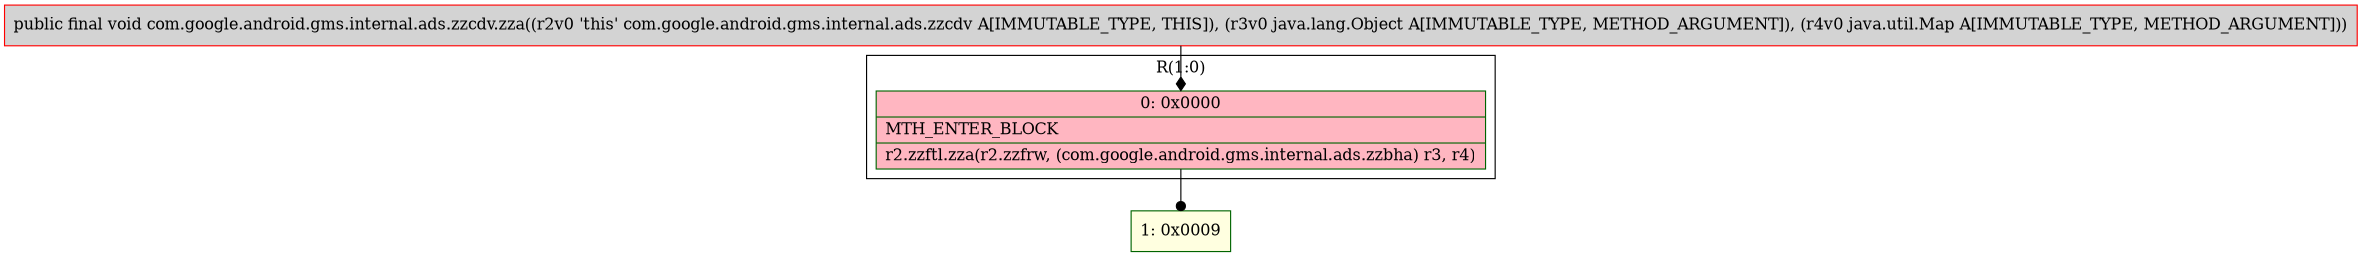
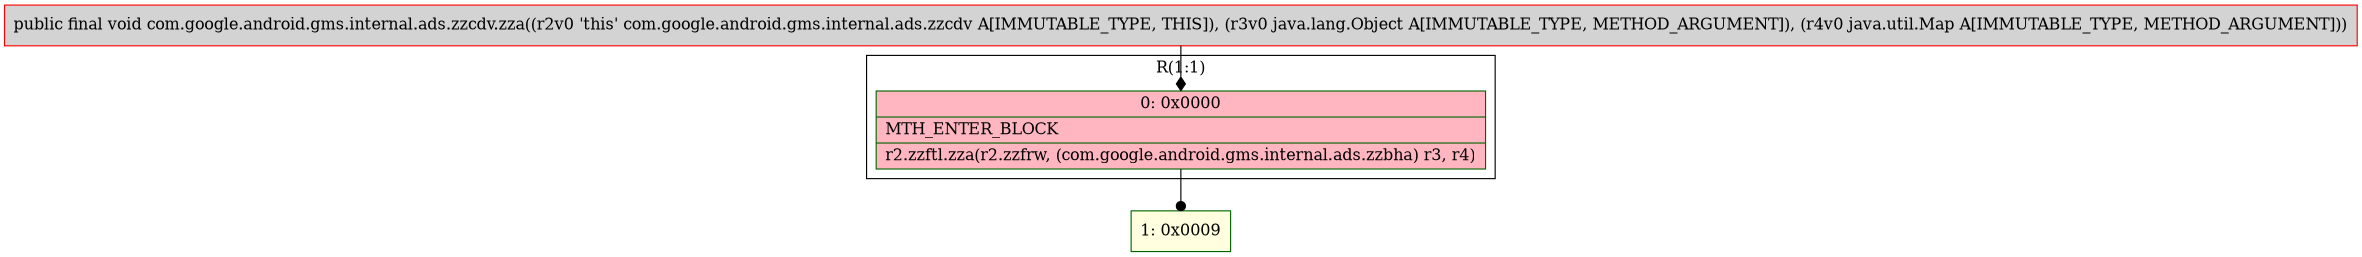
cluster "R(1:0)": label "R(1:0)" -> "R(1:1)"
